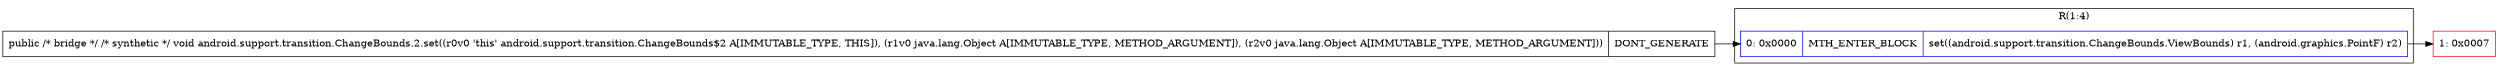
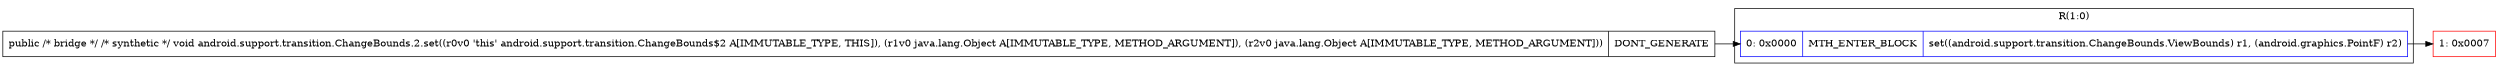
cluster "R(1:4)": label "R(1:4)" -> "R(1:0)"
